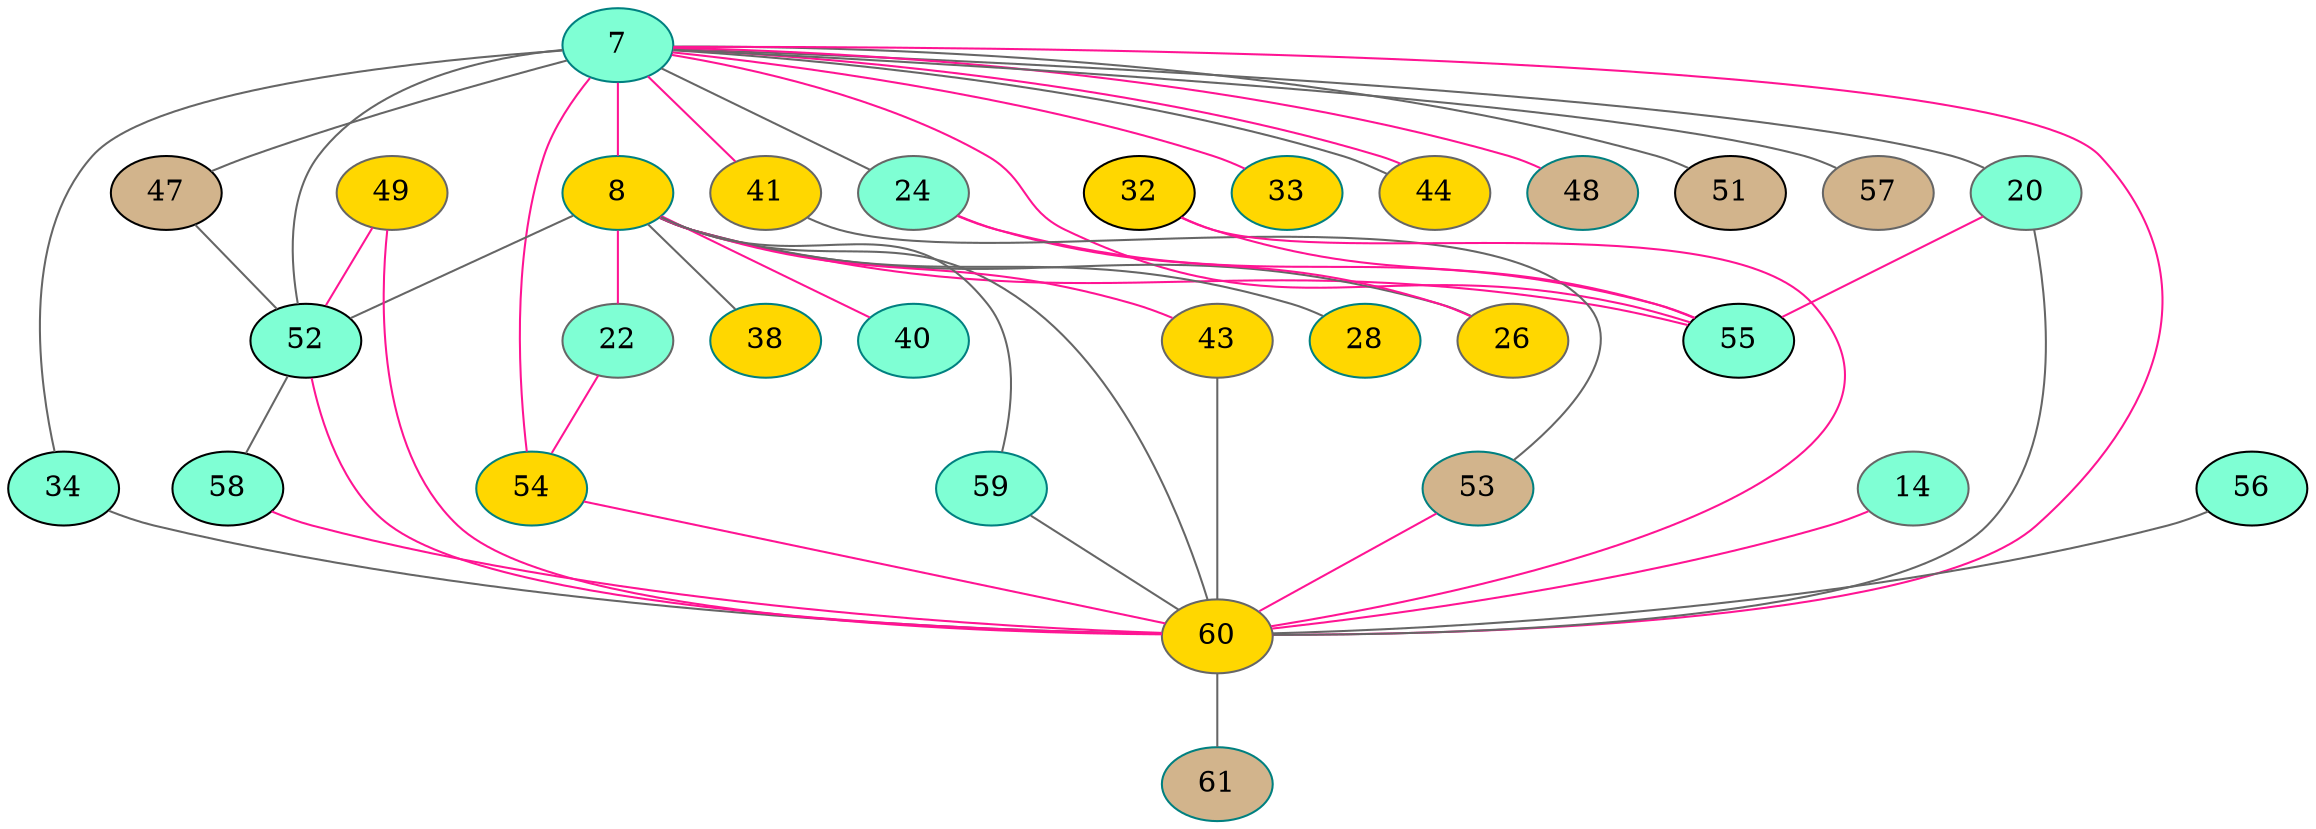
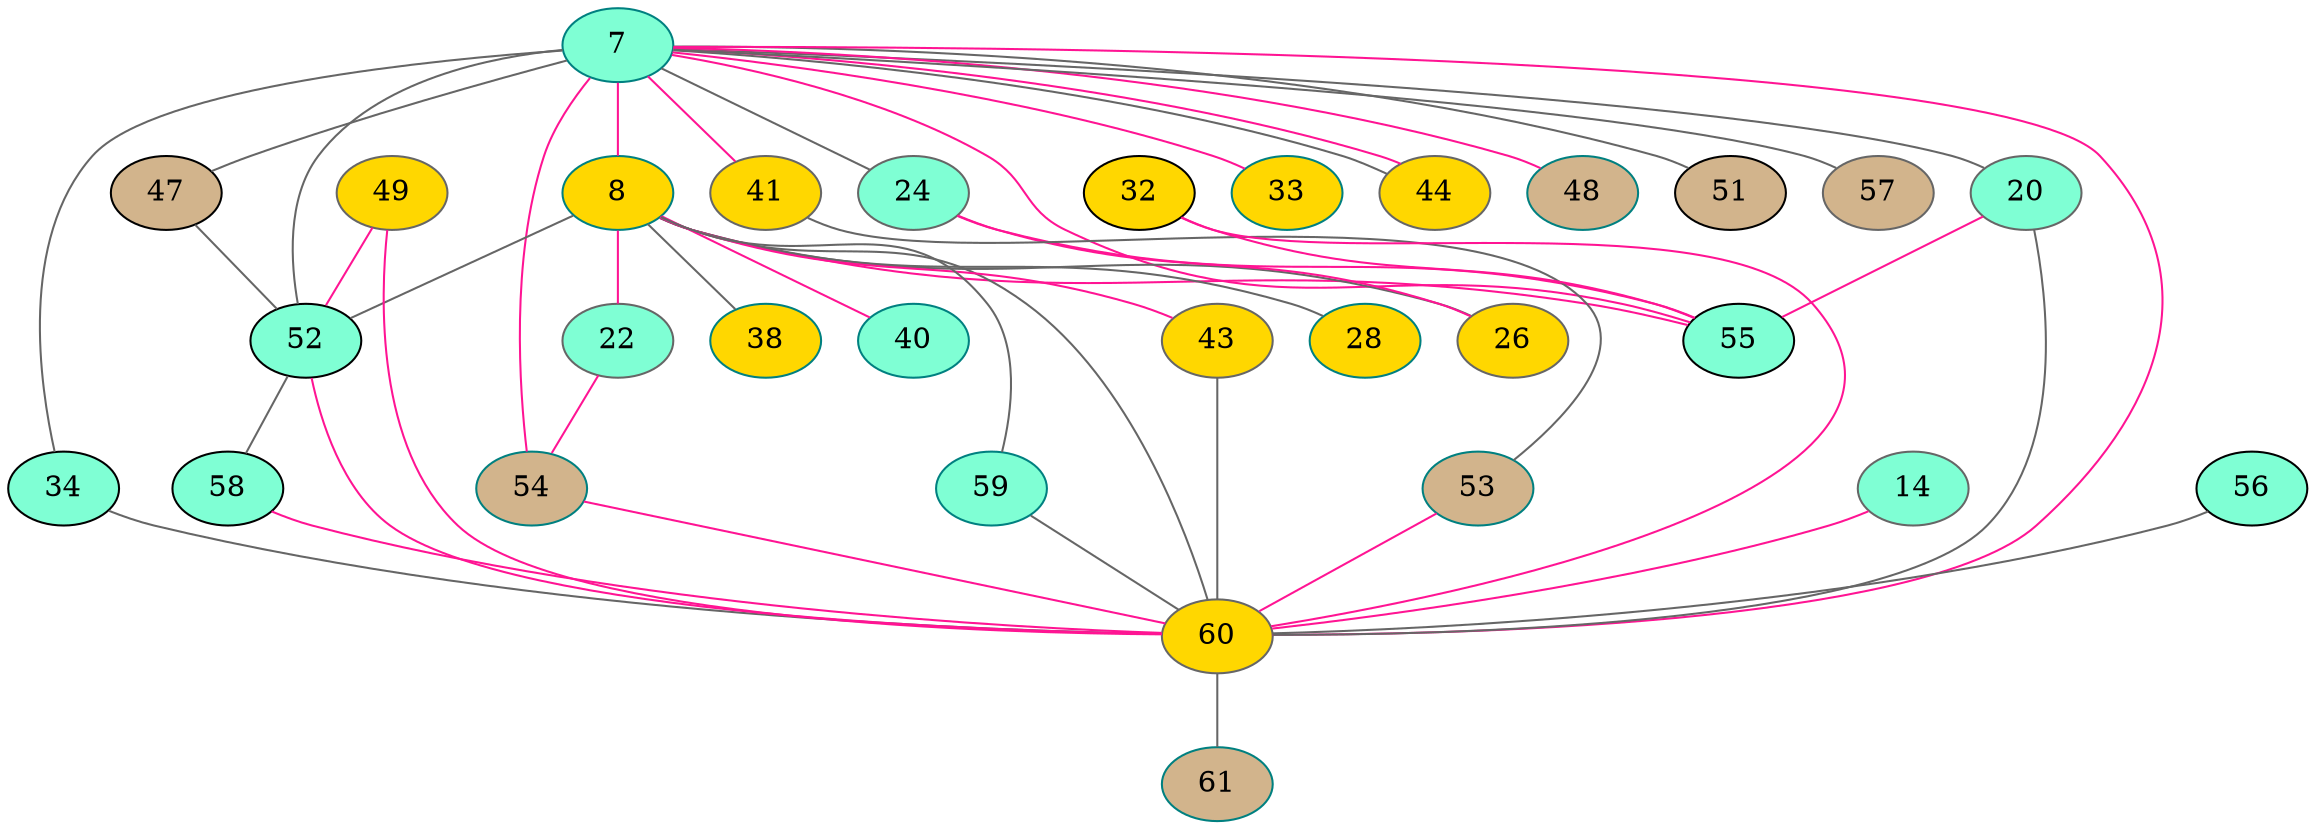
node "54": fillcolor gold -> tan
